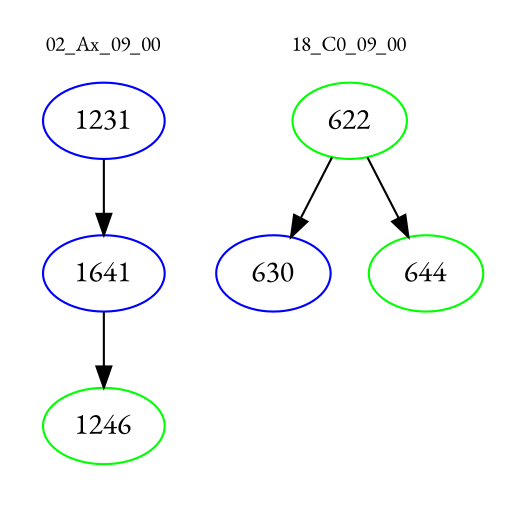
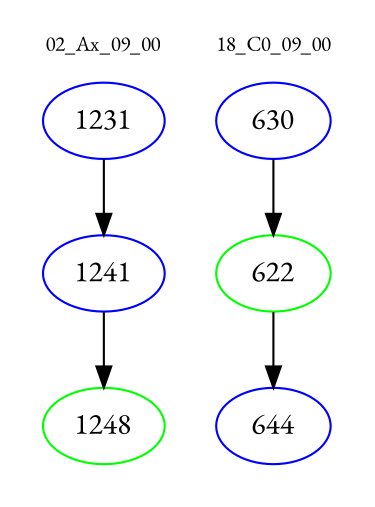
edge "622" -> "630": reversed
node "1641": label "1641" -> "1241"
node "644": color green -> blue
node "1246": label "1246" -> "1248"
